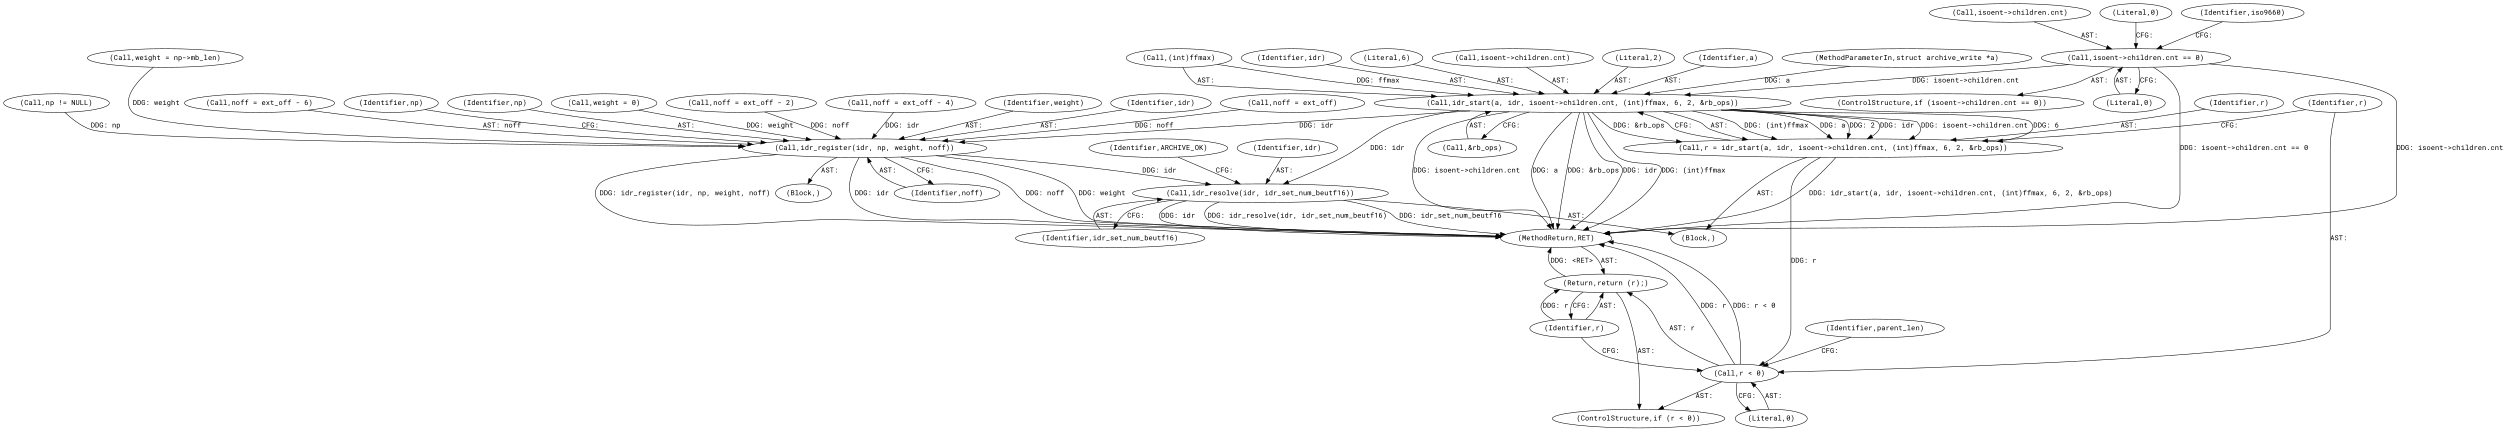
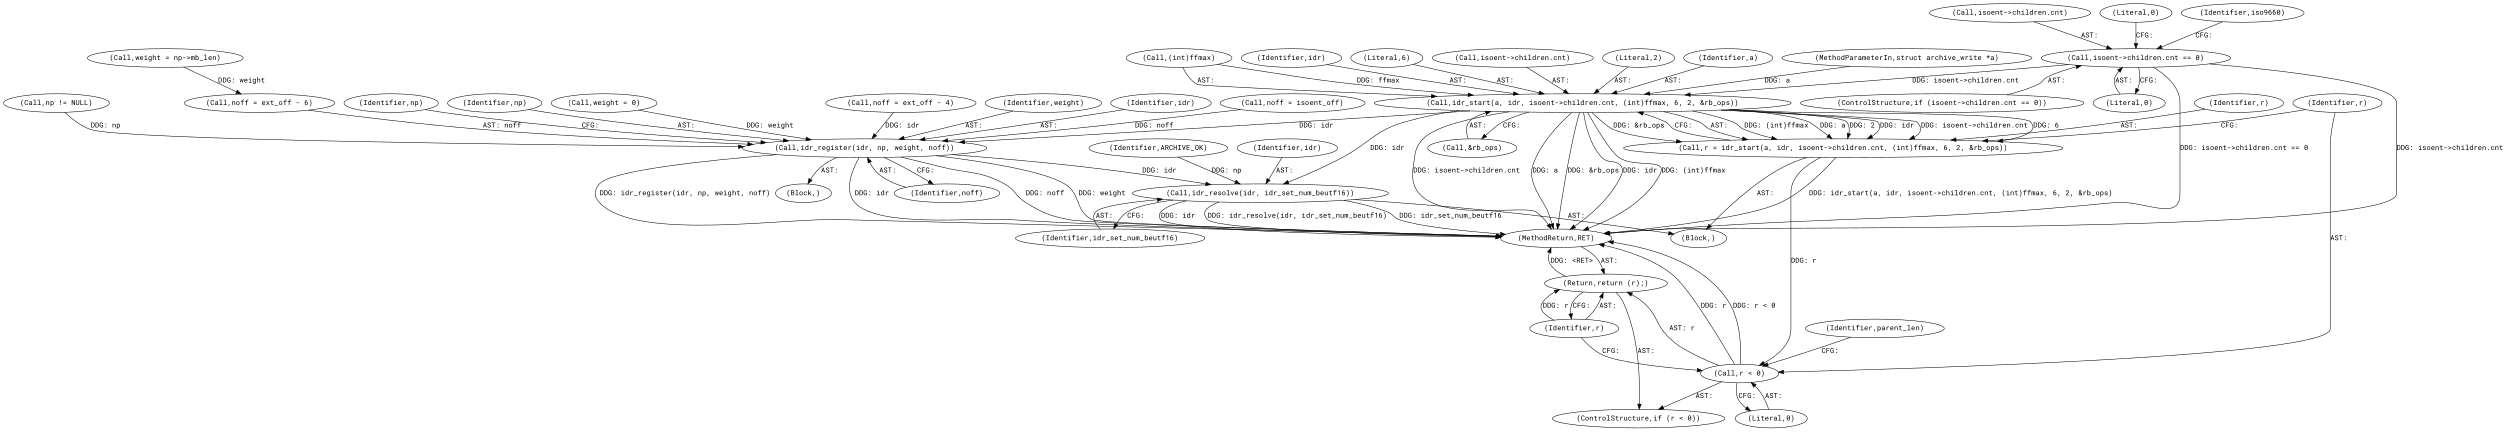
edge "(Call,isoent->children.cnt == 0)" -> "(ControlStructure,if (isoent->children.cnt == 0))": reversed
node "(Call,noff = ext_off - 2)": removed
node "(Call,noff = ext_off)": label "(Call,noff = ext_off)" -> "(Call,noff = isoent_off)"
edge "(Call,weight = np->mb_len)" -> "(Call,idr_register(idr, np, weight, noff))": now "(Call,weight = np->mb_len)" -> "(Call,noff = ext_off - 6)"
edge "(Identifier,ARCHIVE_OK)" -> "(Call,idr_resolve(idr, idr_set_num_beutf16))": label "CFG: " -> "DDG: np"
